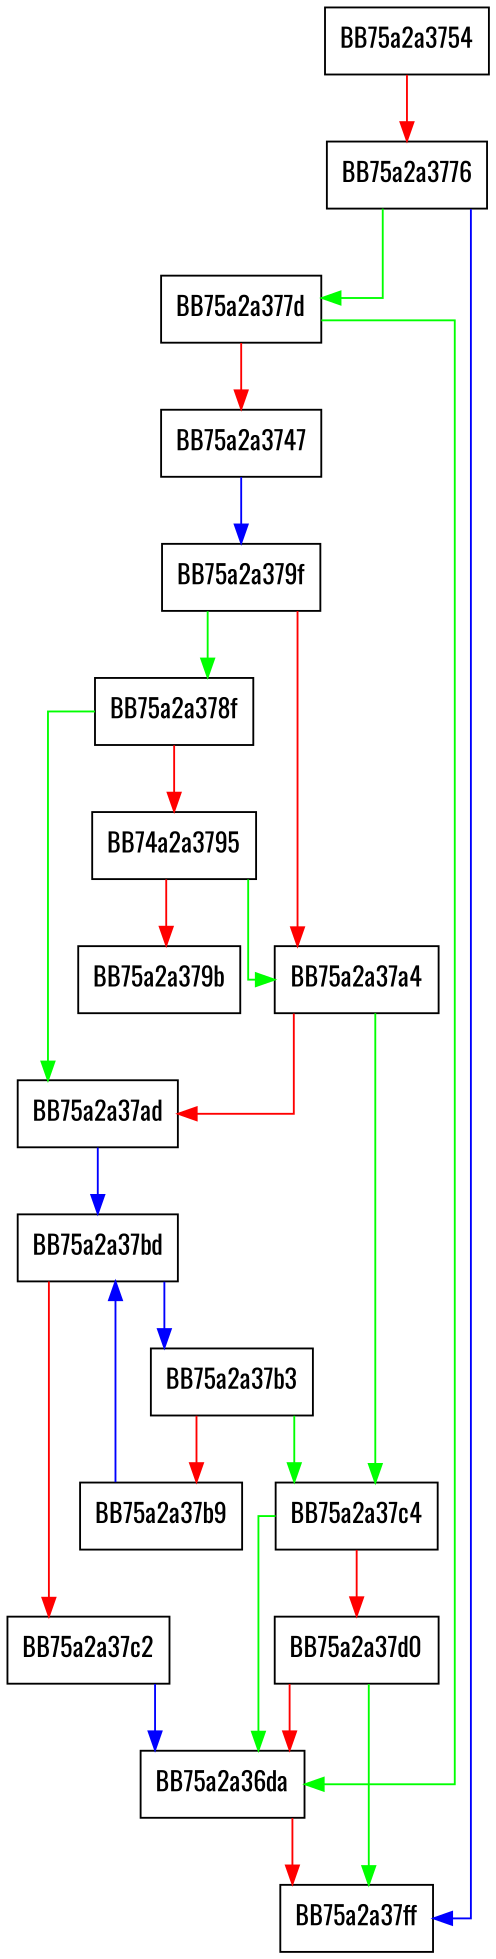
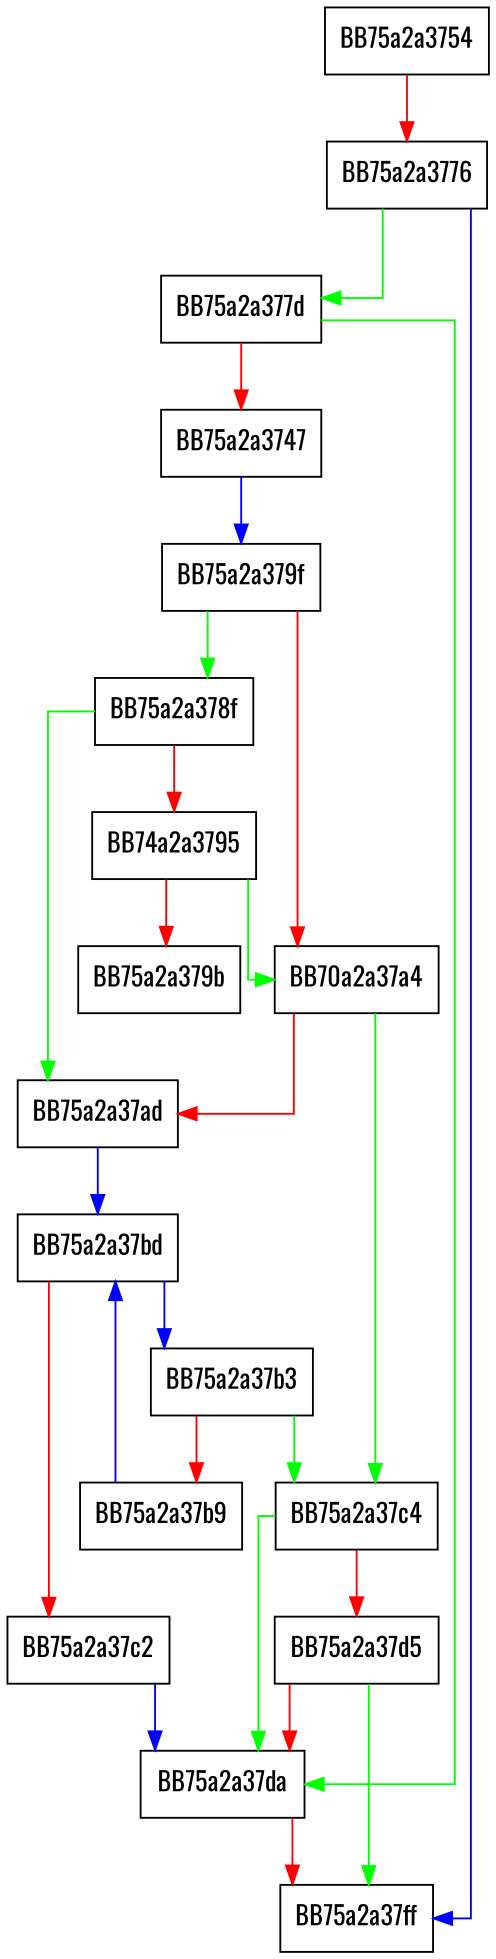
node "BB75a2a37a4": label "BB75a2a37a4" -> "BB70a2a37a4"
node "BB75a2a37d0": label "BB75a2a37d0" -> "BB75a2a37d5"
node "BB75a2a36da": label "BB75a2a36da" -> "BB75a2a37da"
